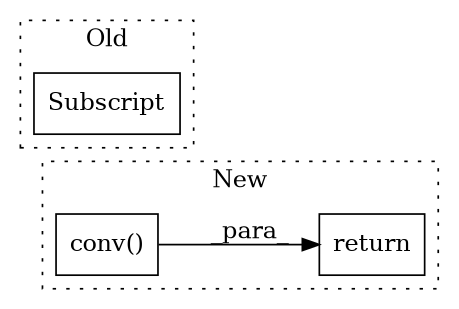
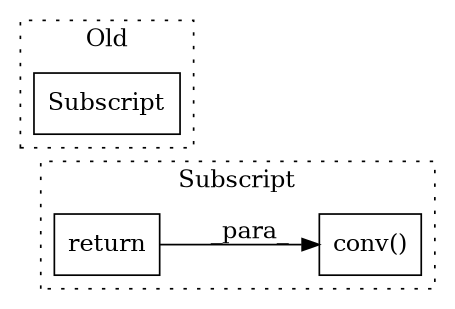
cluster "New": label "New" -> "Subscript"
edge "conv()" -> "return": reversed
